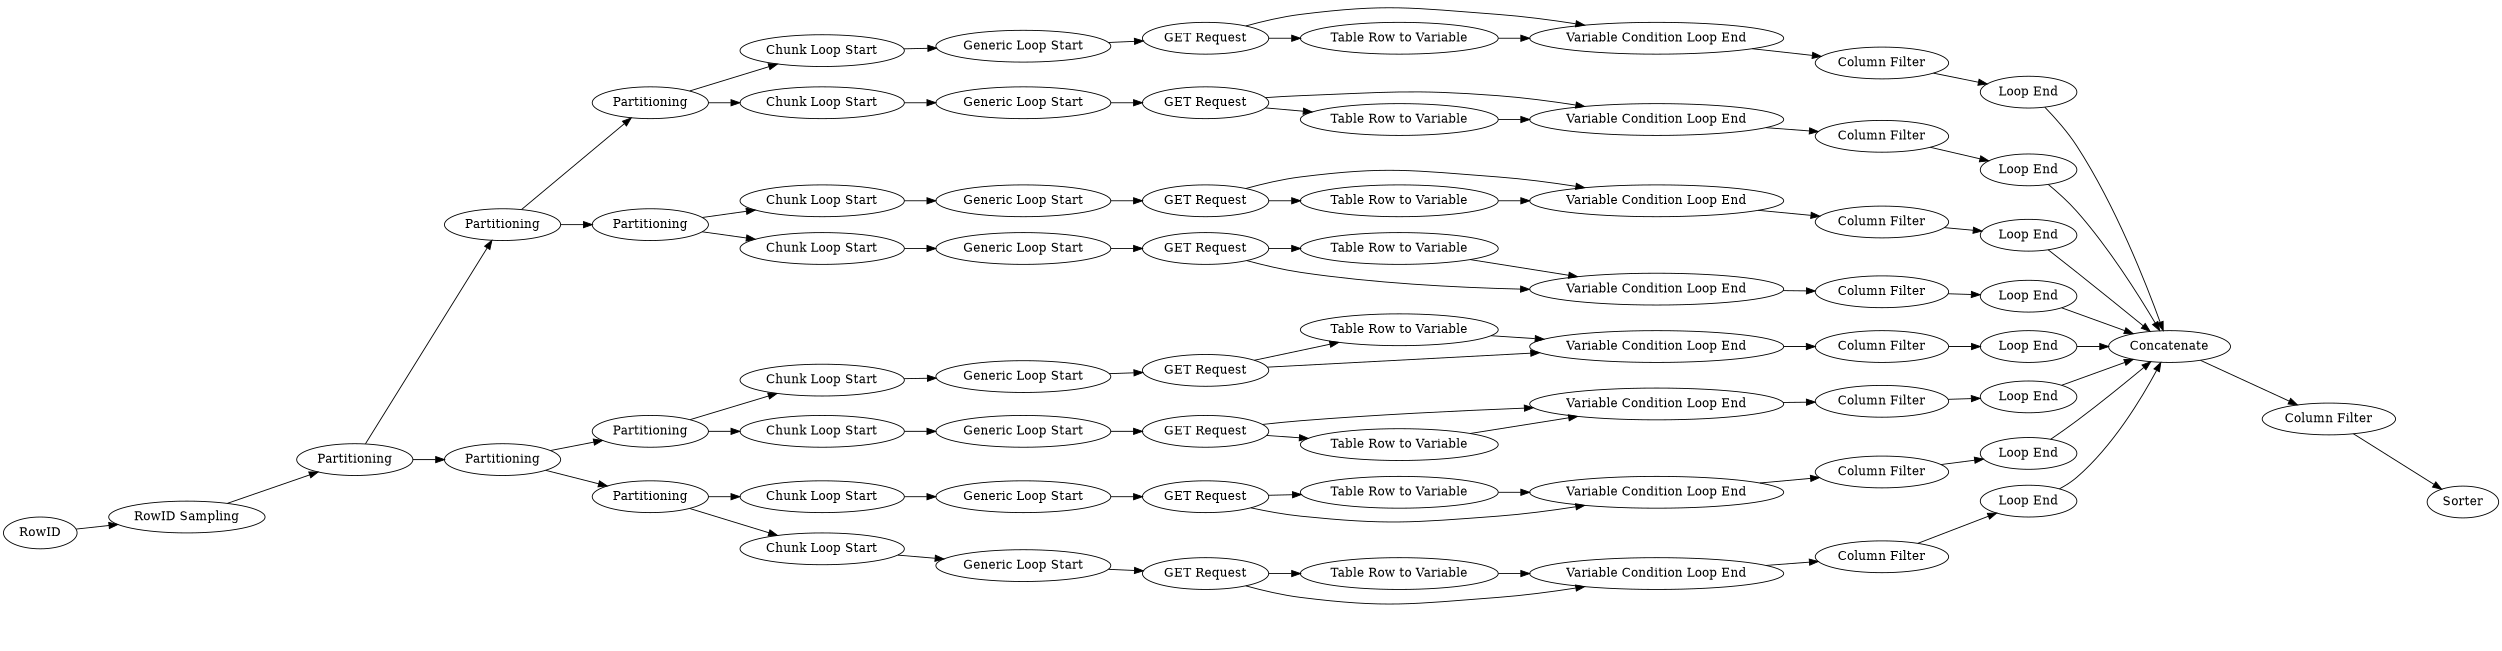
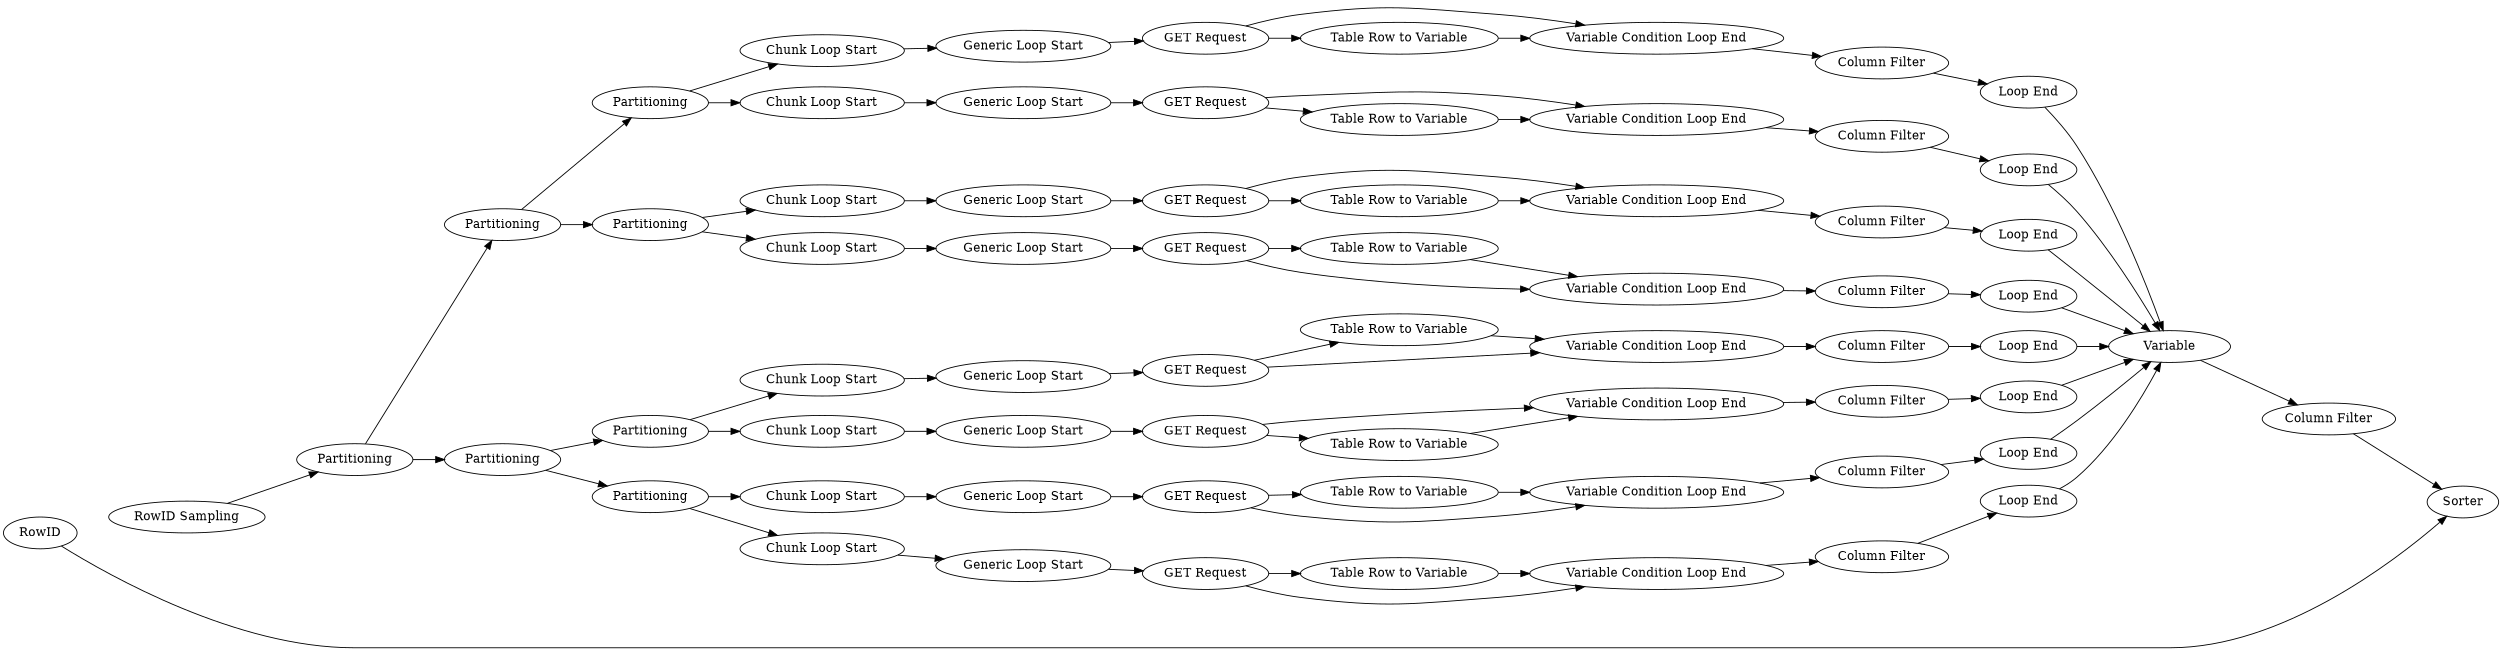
node "Concatenate": label "Concatenate" -> "Variable"
edge "RowID" -> "RowID Sampling": now "RowID" -> "Sorter"
